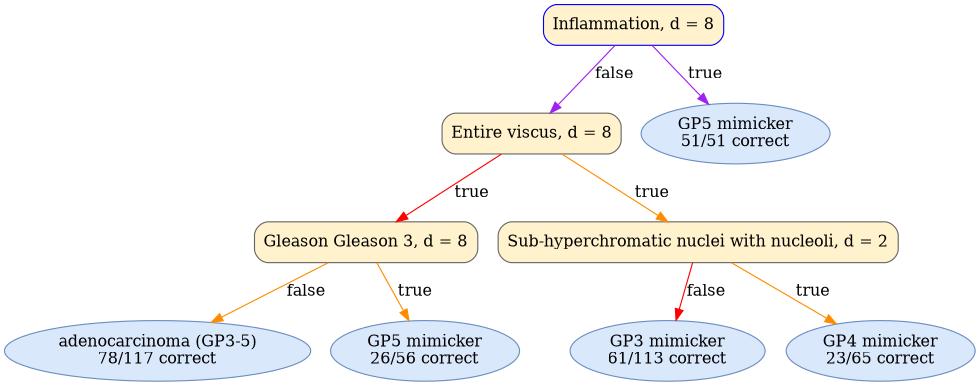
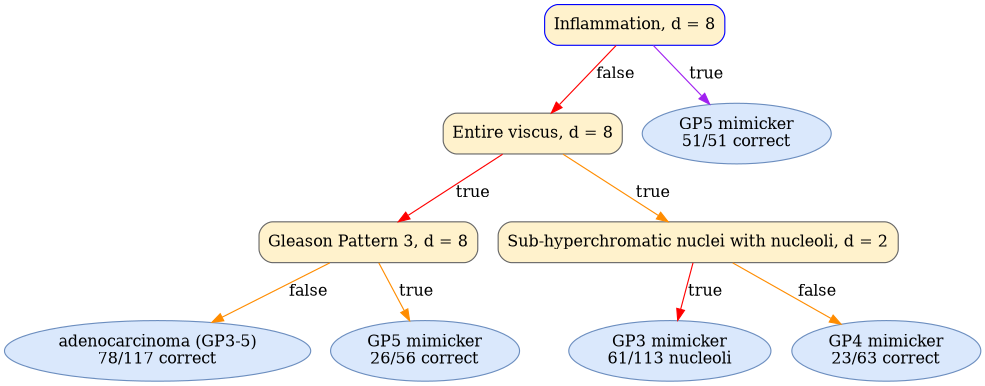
edge "Inflammation, d = 8" -> "Entire viscus, d = 8": color purple -> red
node "Gleason Gleason 3, d = 8": label "Gleason Gleason 3, d = 8" -> "Gleason Pattern 3, d = 8"
edge "Sub-hyperchromatic nuclei with nucleoli, d = 2" -> "GP3 mimicker": label "false" -> "true"
edge "Sub-hyperchromatic nuclei with nucleoli, d = 2" -> "GP4 mimicker": label "true" -> "false"
node "GP3 mimicker": text "61/113 correct" -> "61/113 nucleoli"
node "GP4 mimicker": text "23/65 correct" -> "23/63 correct"
